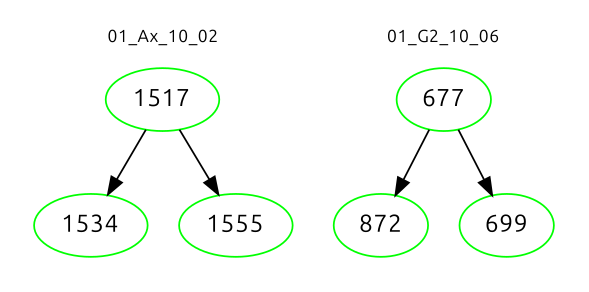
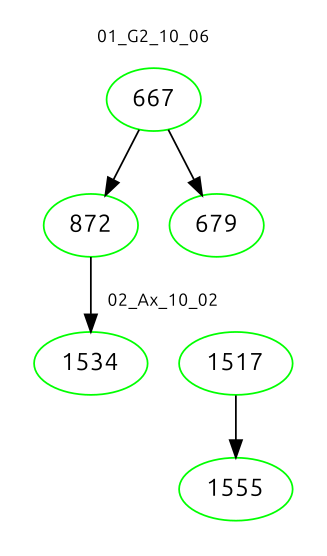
cluster "01_Ax_10_02": label "01_Ax_10_02" -> "02_Ax_10_02"
node "677": label "677" -> "667"
edge "1517" -> "1534": now "872" -> "1534"
node "699": label "699" -> "679"
